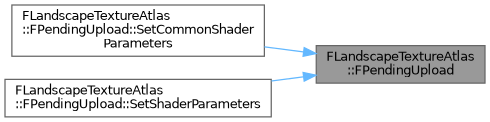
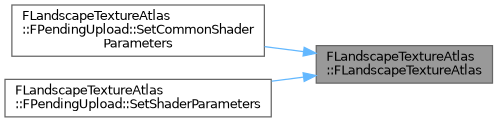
node "FLandscapeTextureAtlas ::FPendingUpload": label "FLandscapeTextureAtlas ::FPendingUpload" -> "FLandscapeTextureAtlas ::FLandscapeTextureAtlas"
